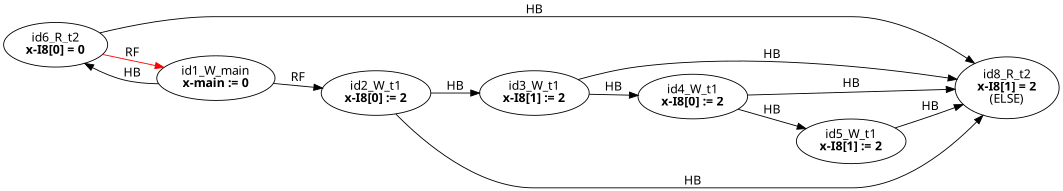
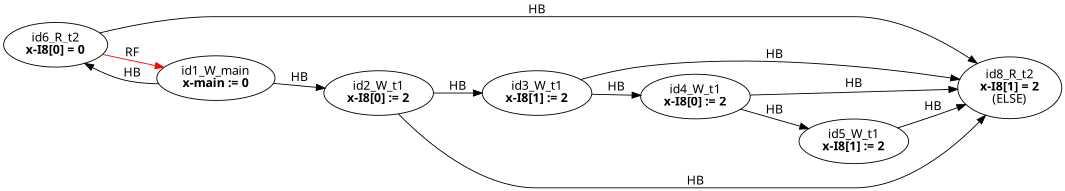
edge "id1_W_main" -> "id2_W_t1": label "RF" -> "HB"
